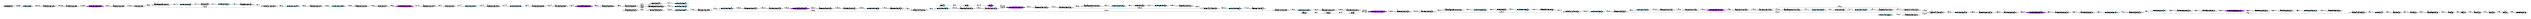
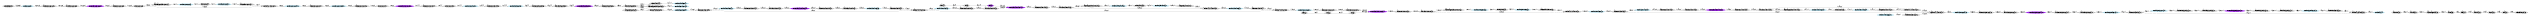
edge "batch_norm_IW40_OW40_#74" -> "__iadd___IW[40, 40]_OW40_#75": added, label "(1, 40, 2, 2)"
edge "batch_norm_IW96_OW96_#132" -> "__iadd___IW[96, 96]_OW96_#133": added, label "(1, 96, 1, 1)"
edge "conv2d_IW96_#149" -> "batch_norm_#150": removed, label "(1, 576, 1, 1)"
